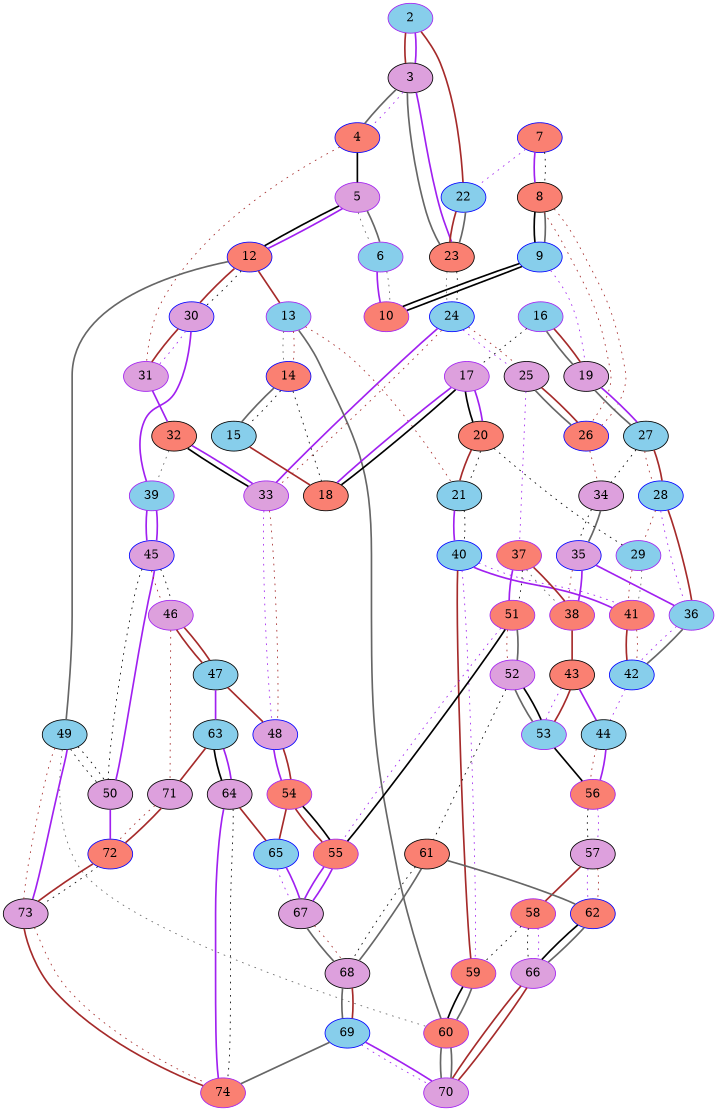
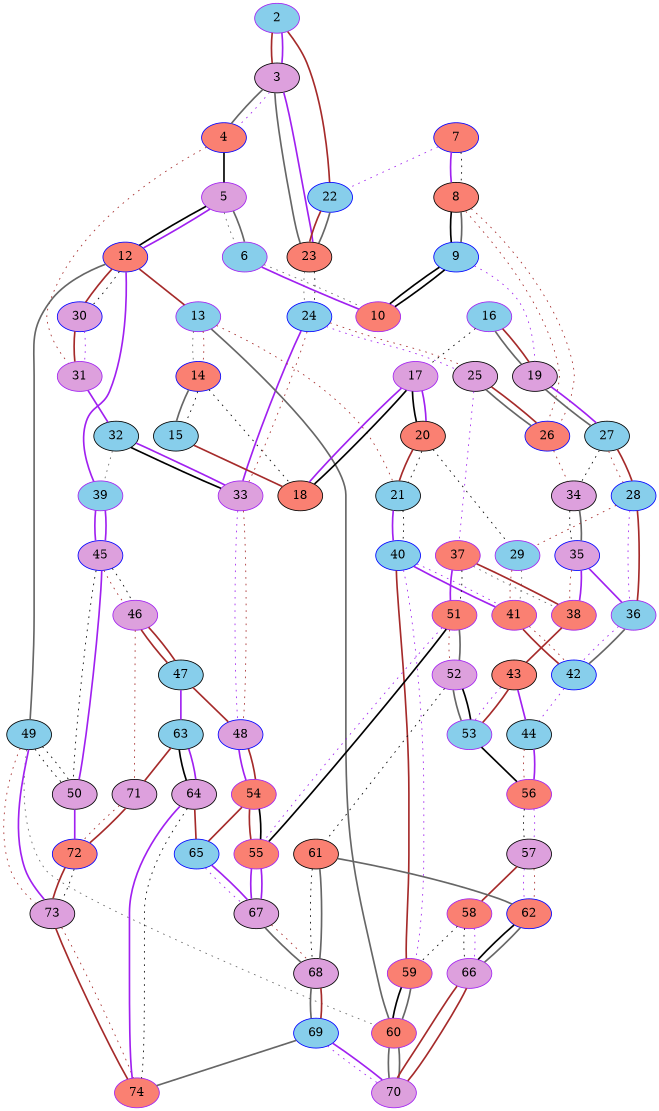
edge "30" -- "39": now "12" -- "39"
node "32": fillcolor salmon -> skyblue
